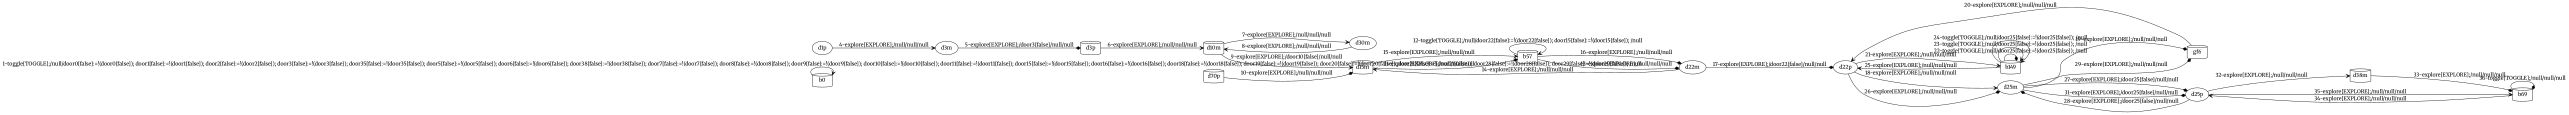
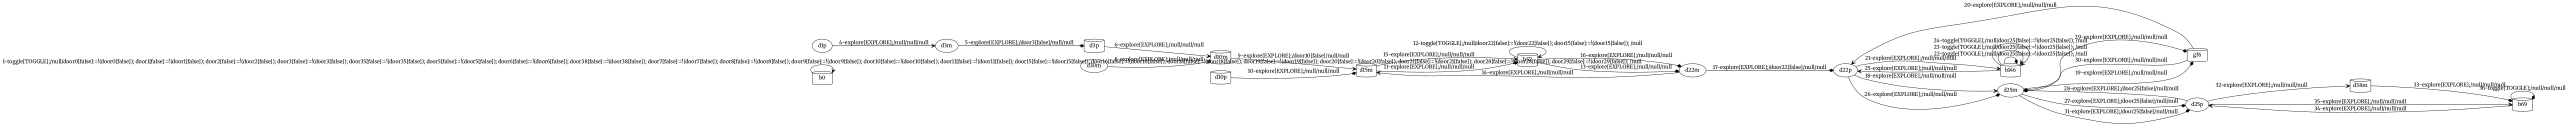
edge "d10m" -> "d30m": removed, label "7-explore[EXPLORE];/null/null/null"
edge "gf6" -> "d25m": added, label "30-explore[EXPLORE];/null/null/null"
node "b149": label "b149" -> "b146"
node "d70p": label "d70p" -> "d10p"
